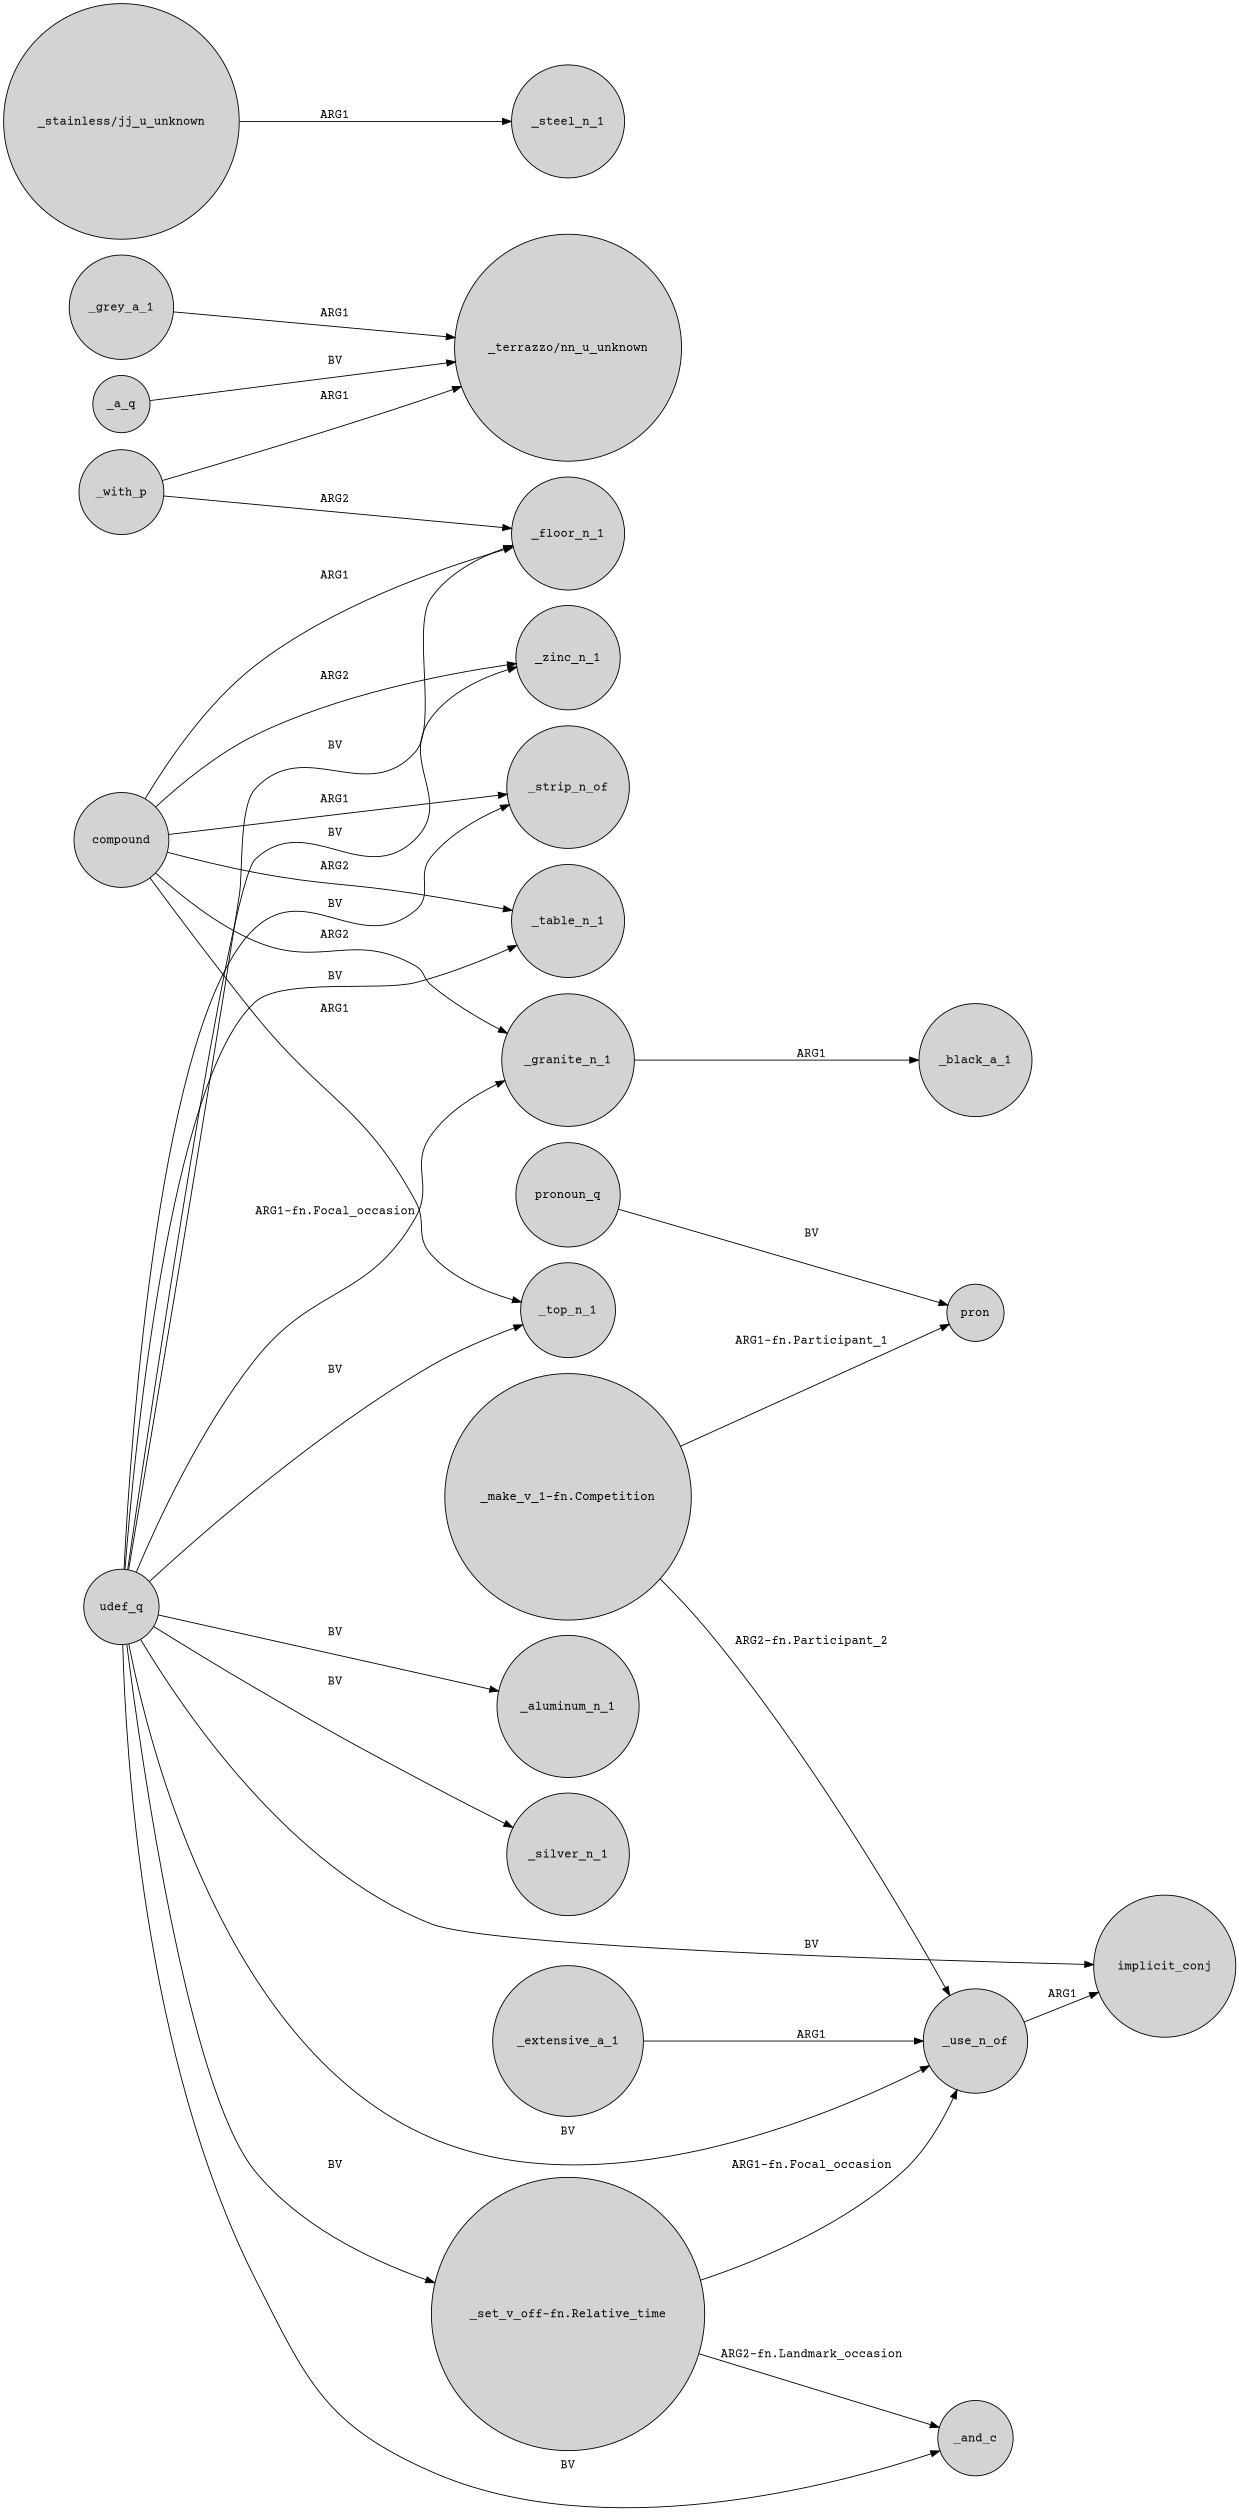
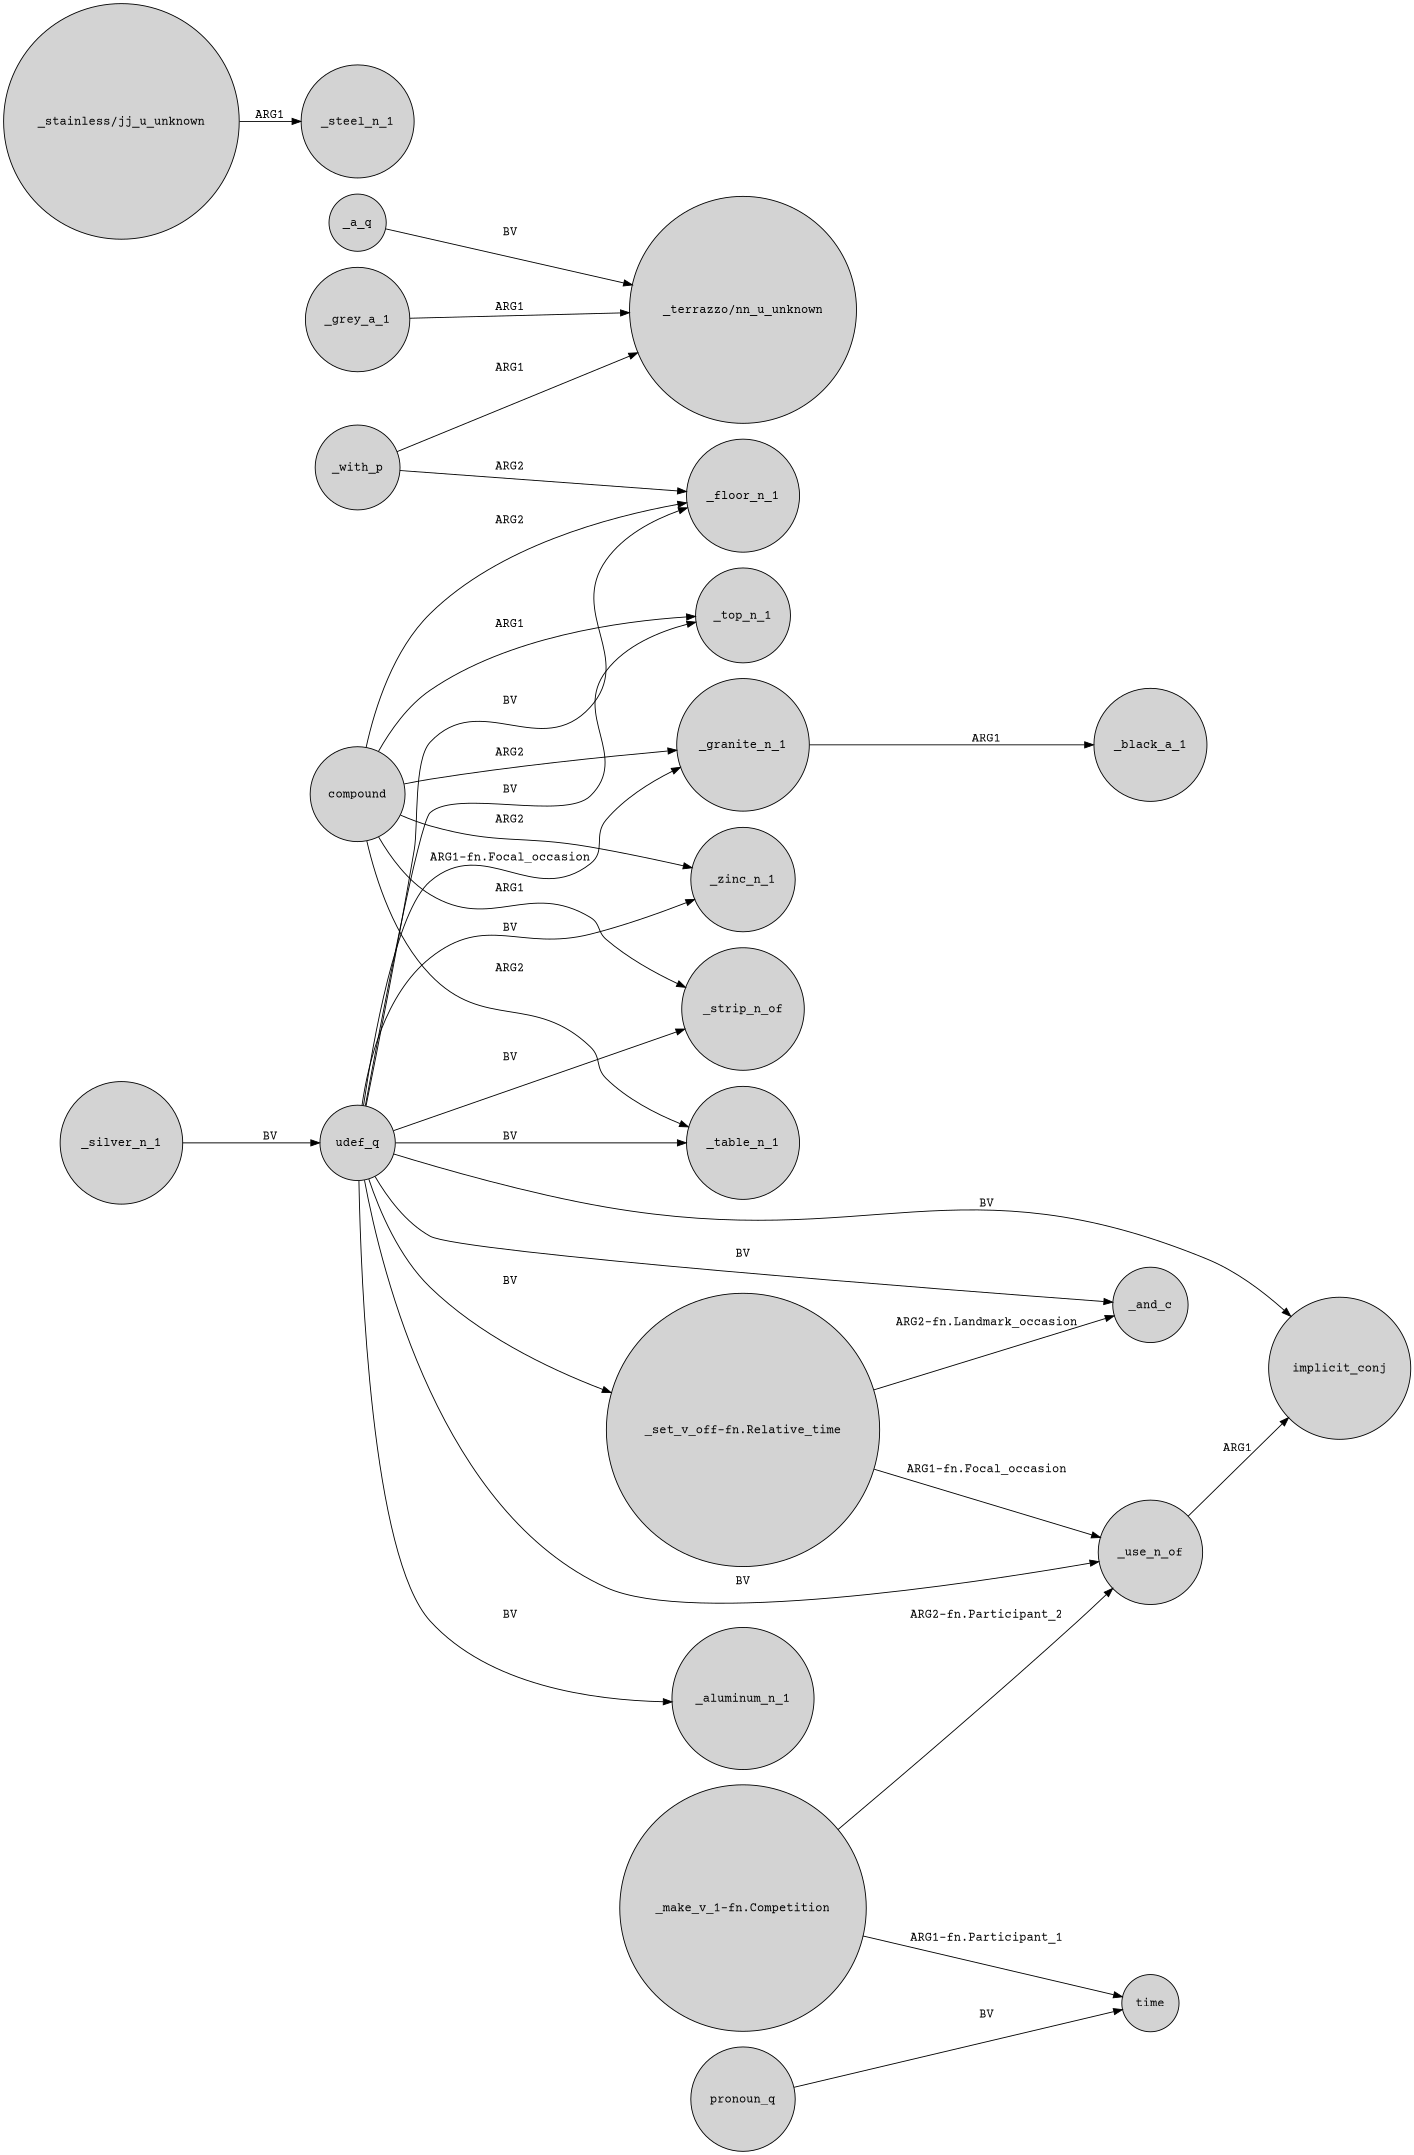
edge "compound" -> "_floor_n_1": label "ARG1" -> "ARG2"
node "pron": label "pron" -> "time"
edge "udef_q" -> "_silver_n_1": reversed
node "_extensive_a_1": removed
